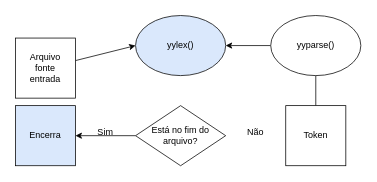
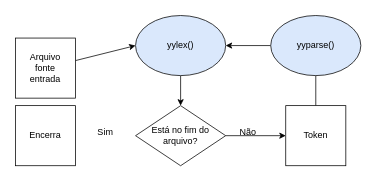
node "yyparse()": fillcolor #ffffff -> #dae8fc
edge "yylex()" -> "Está no fim do arquivo?": added
node "Não": moved (255, 132) -> (248, 132)
node "Encerra": fillcolor #dae8fc -> #ffffff
edge "Está no fim do arquivo?" -> "Encerra": removed
edge "Está no fim do arquivo?" -> "Token": added
